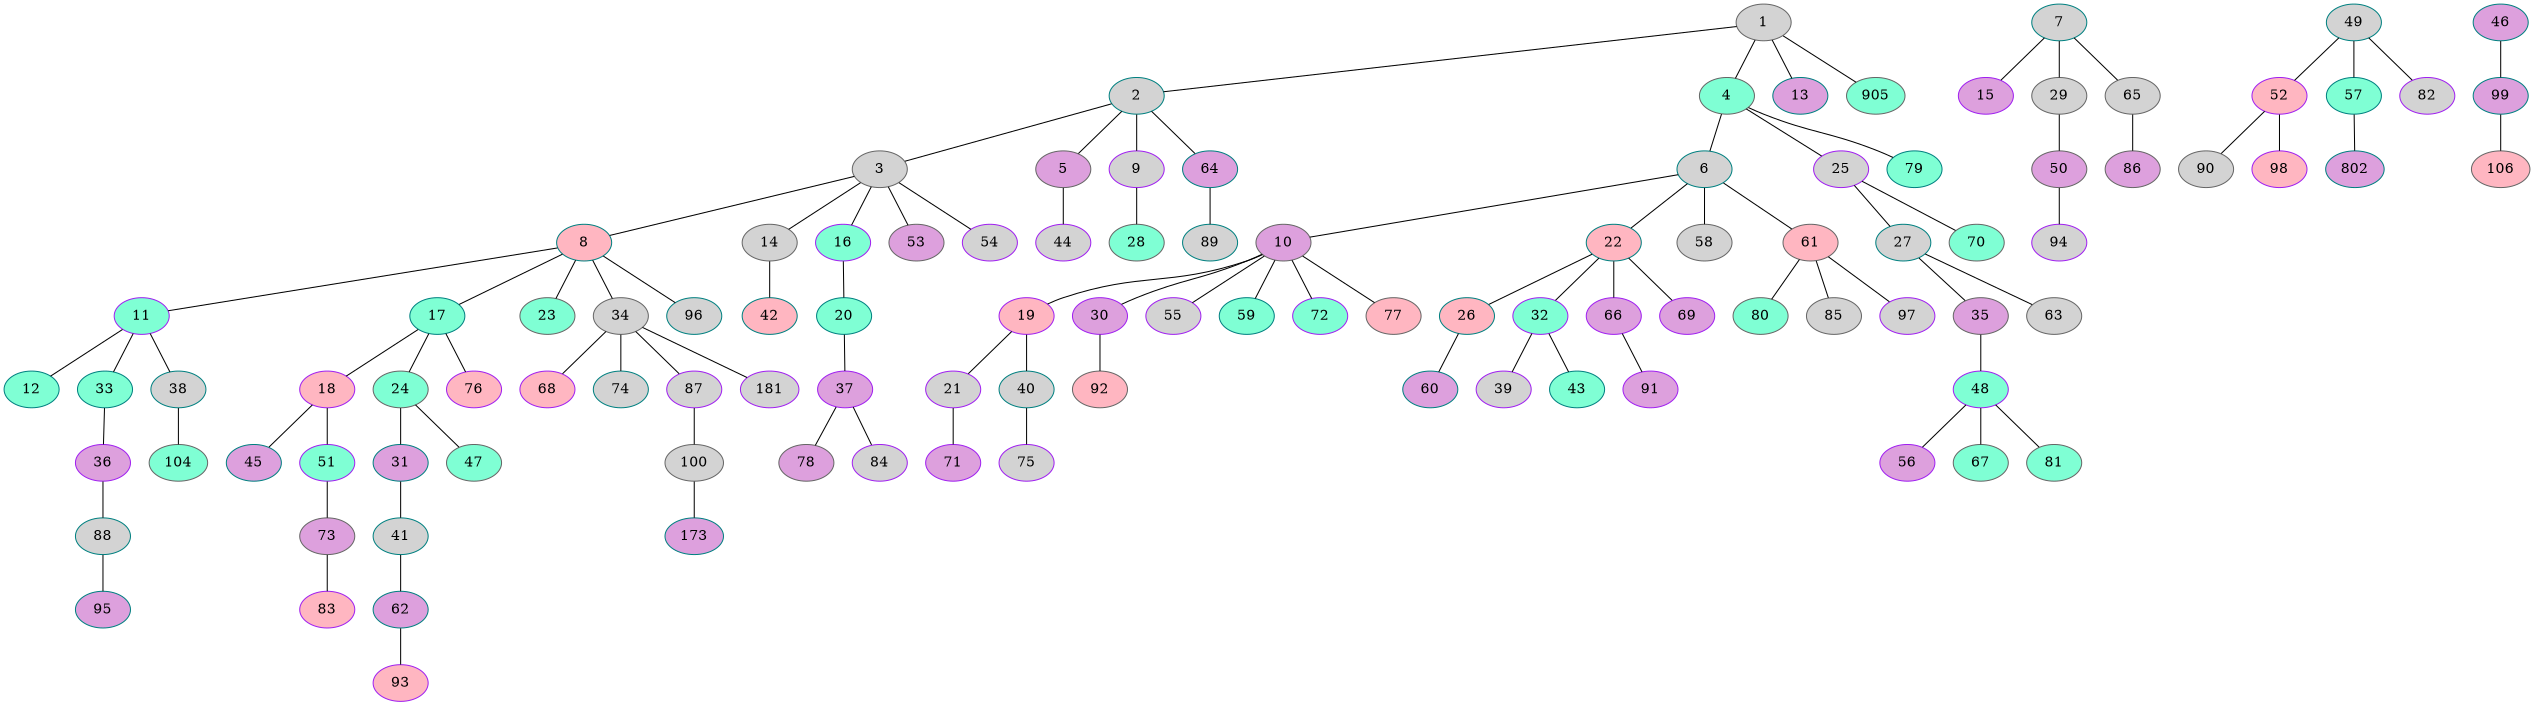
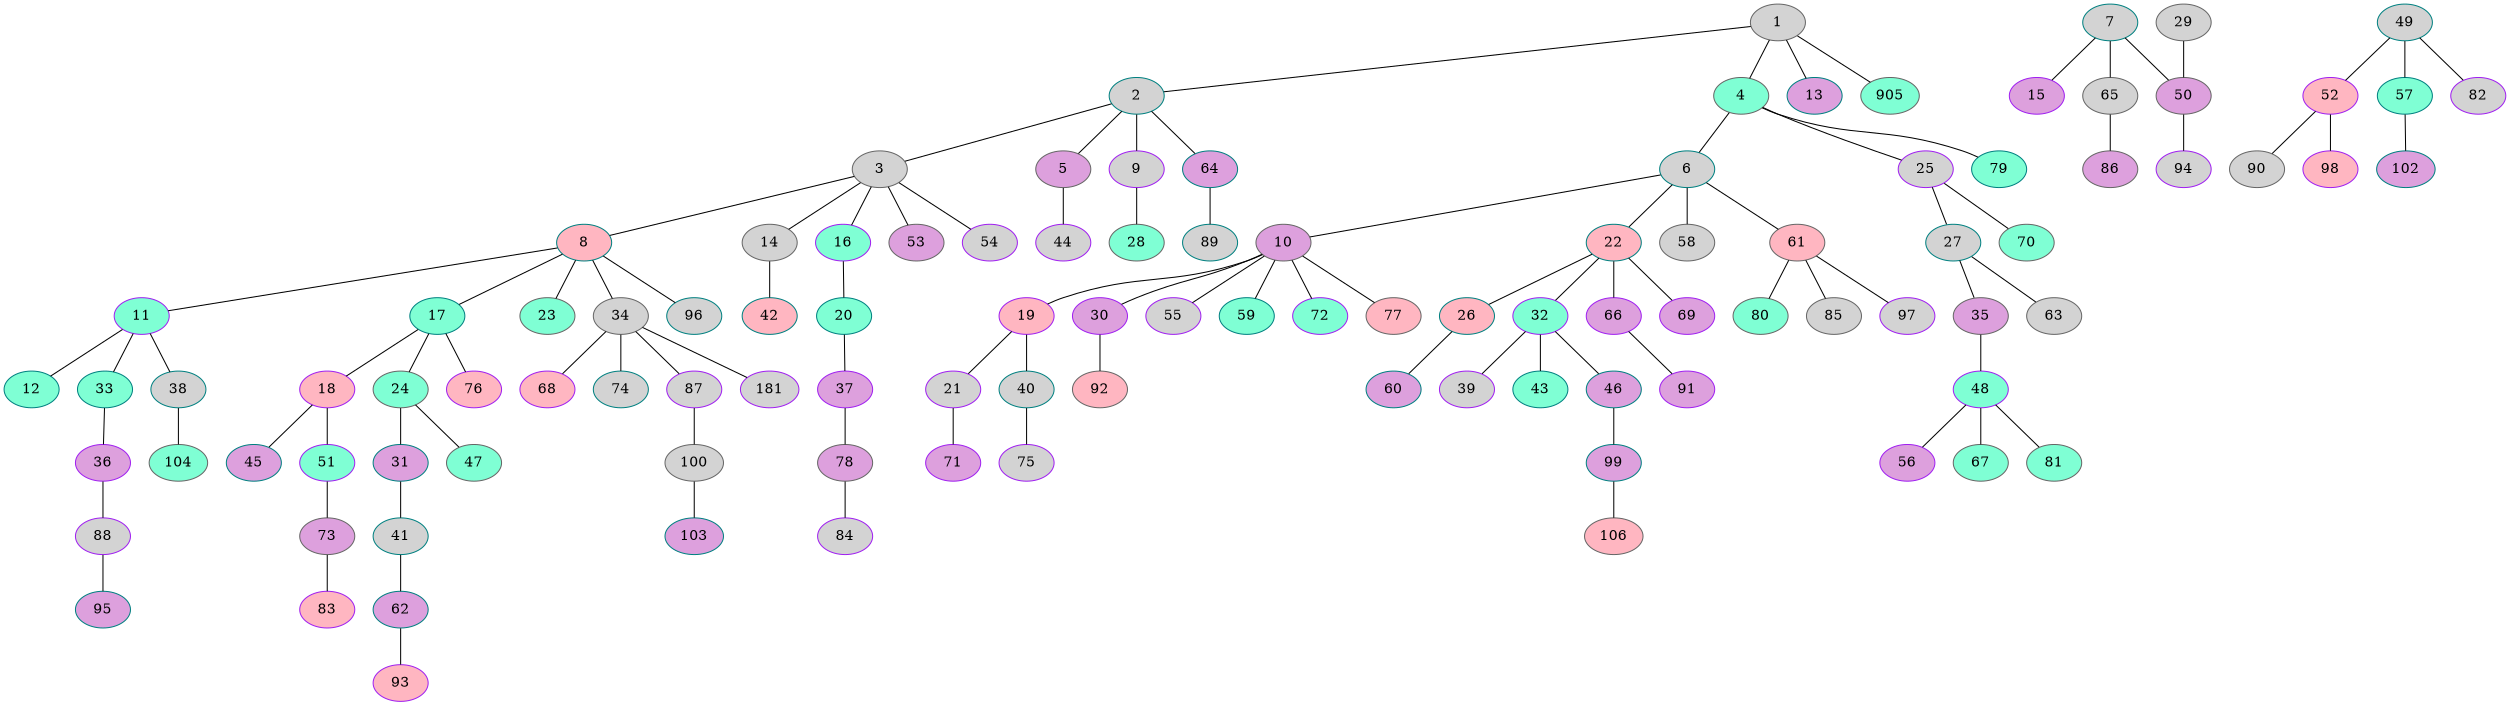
edge "7" -- "29": now "7" -- "50"
node "802": label "802" -> "102"
edge "32" -- "46": added
edge "37" -- "84": now "78" -- "84"
node "88": color teal -> purple
node "173": label "173" -> "103"
